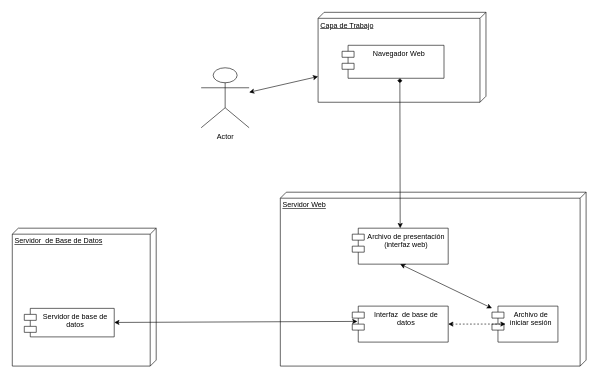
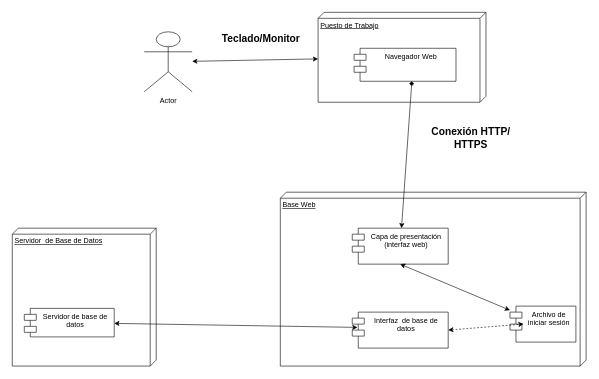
node "Capa de Trabajo": label "Capa de Trabajo" -> "Puesto de Trabajo"
node "Teclado/Monitor": added
node "Navegador Web": moved (393, 62) -> (405, 65)
node "Actor": moved (225, 98) -> (168, 62)
node "Conexión HTTP/ HTTPS": added
node "Servidor Web": label "Servidor Web" -> "Base Web"
node "Archivo de presentación (interfaz web)": label "Archivo de presentación (interfaz web)" -> "Capa de presentación (interfaz web)"
node "Interfaz de base de datos": moved (401, 324) -> (401, 330)
node "Archivo de iniciar sesión": moved (525, 324) -> (543, 324)
